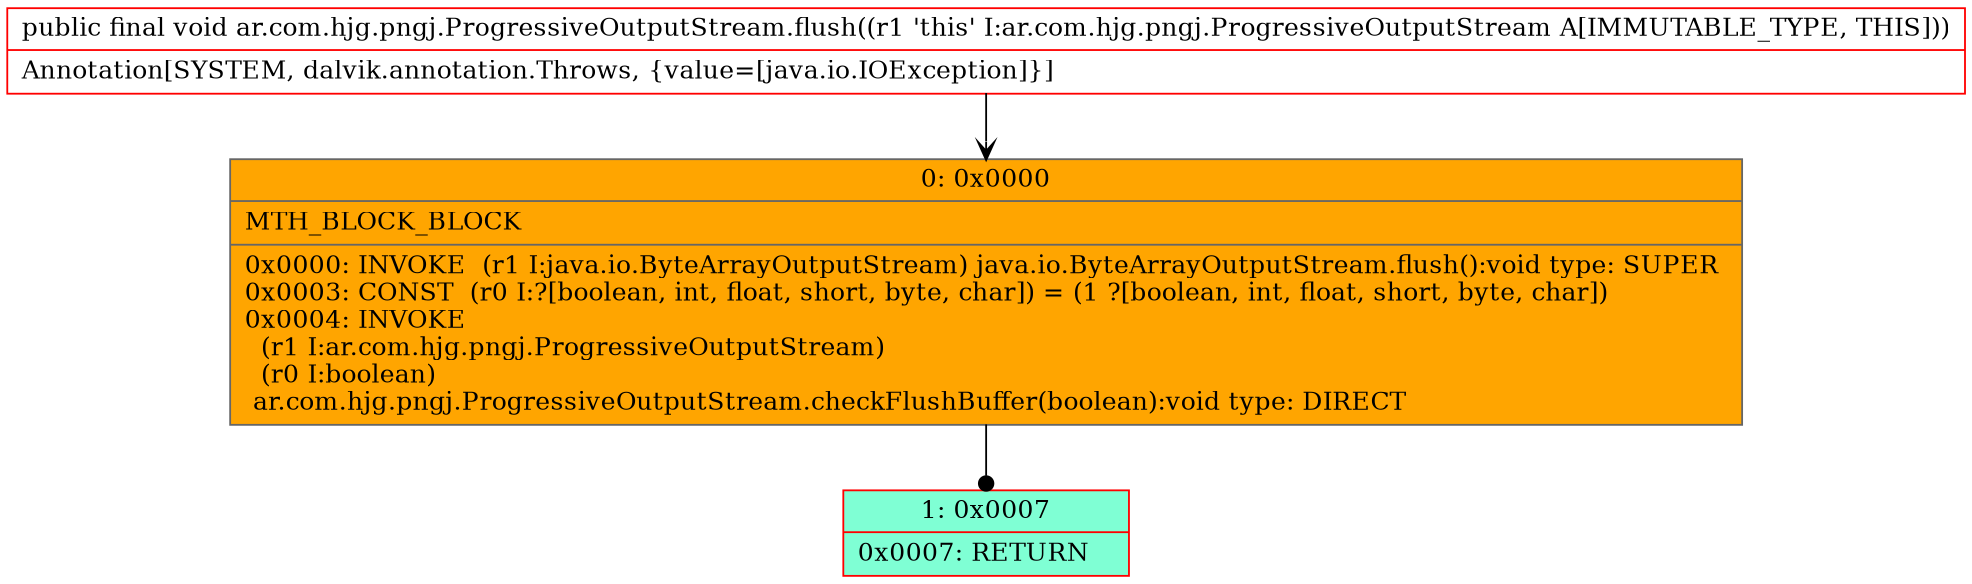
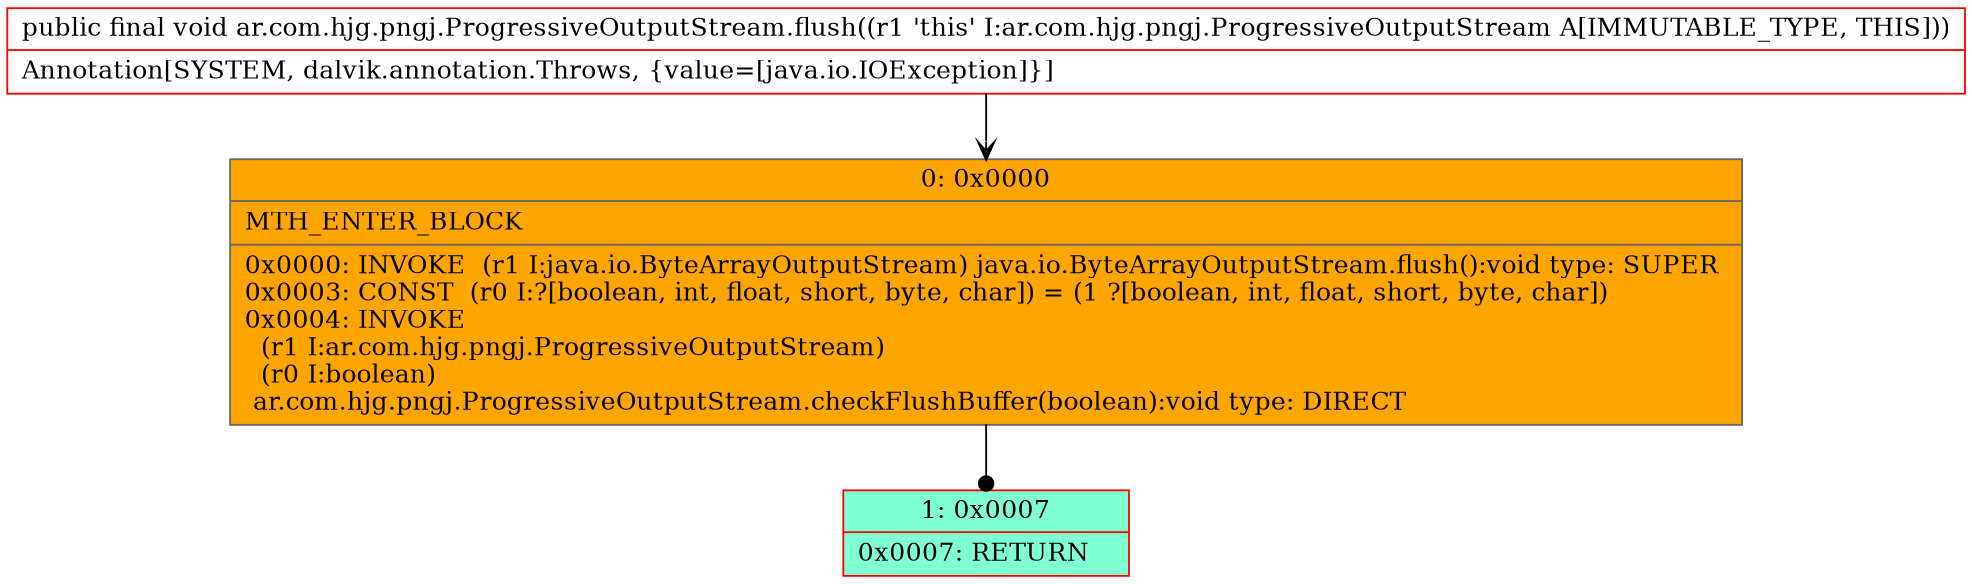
node "0: 0x0000": text "MTH_BLOCK_BLOCK" -> "MTH_ENTER_BLOCK"
